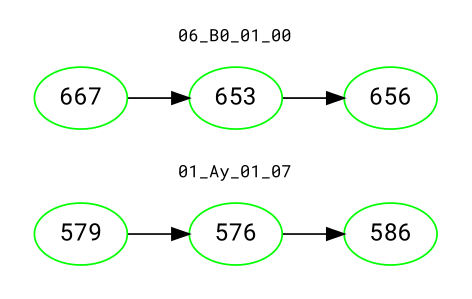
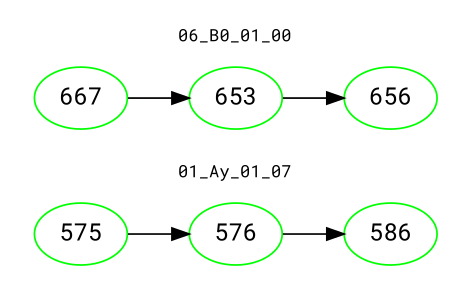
node "579": label "579" -> "575"
